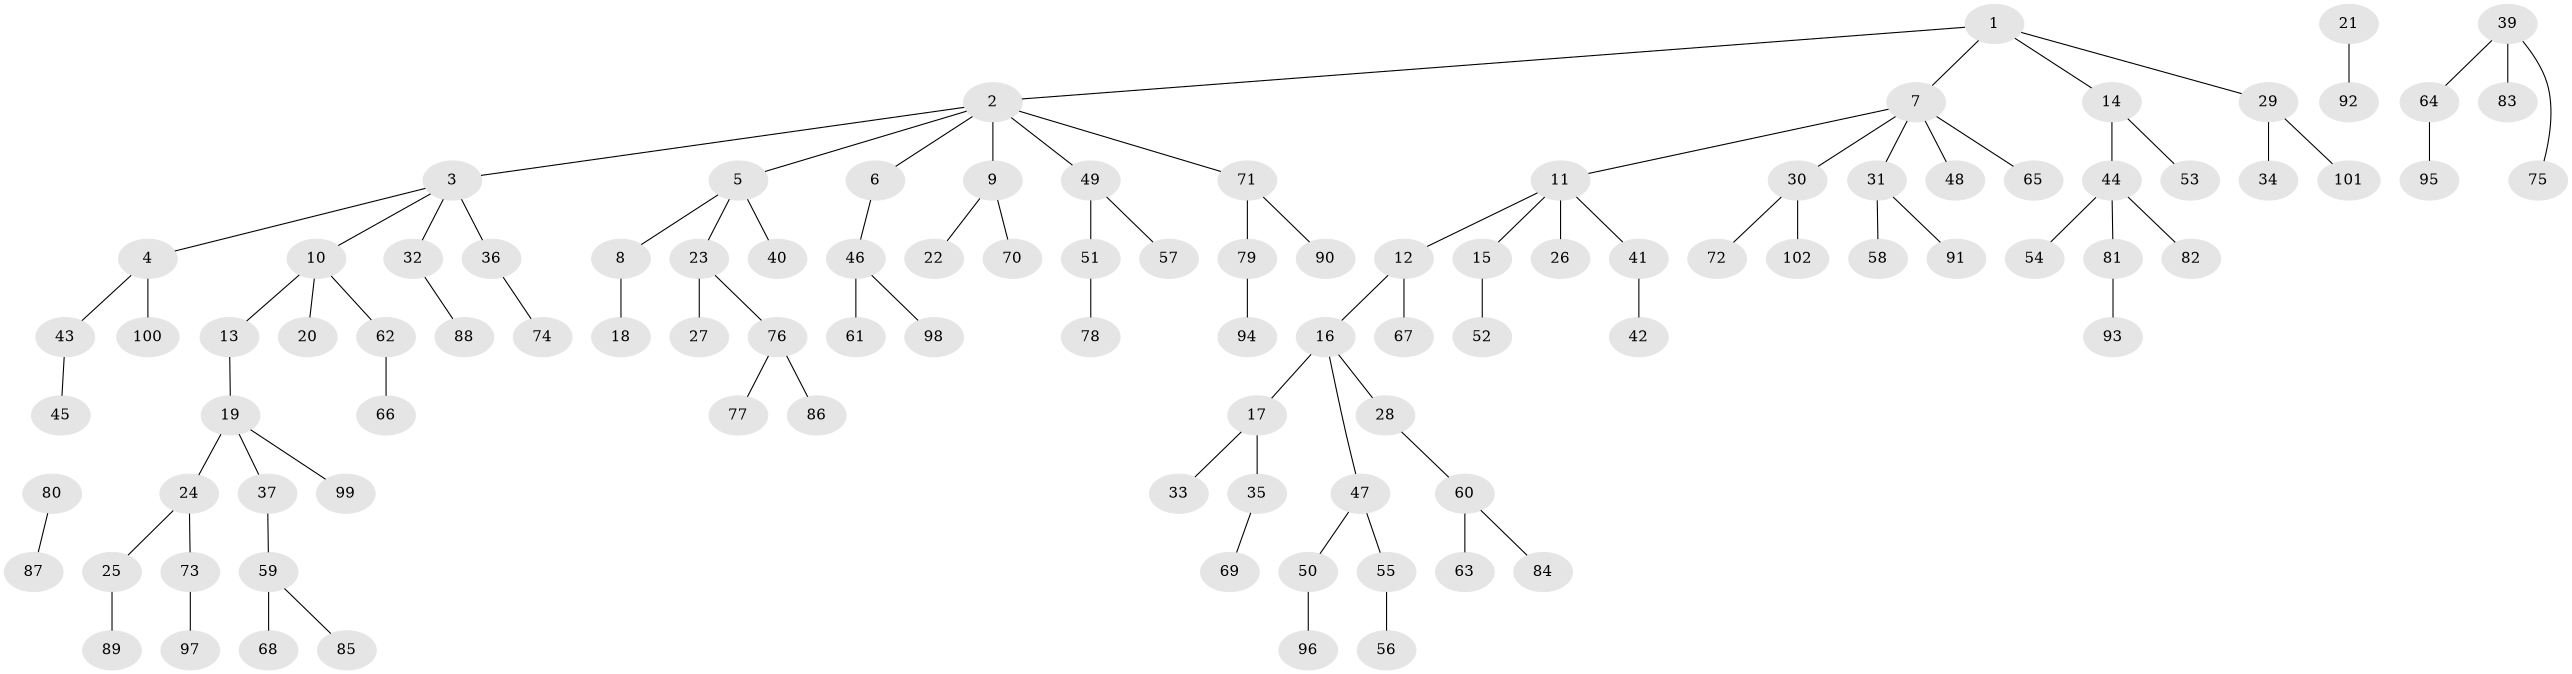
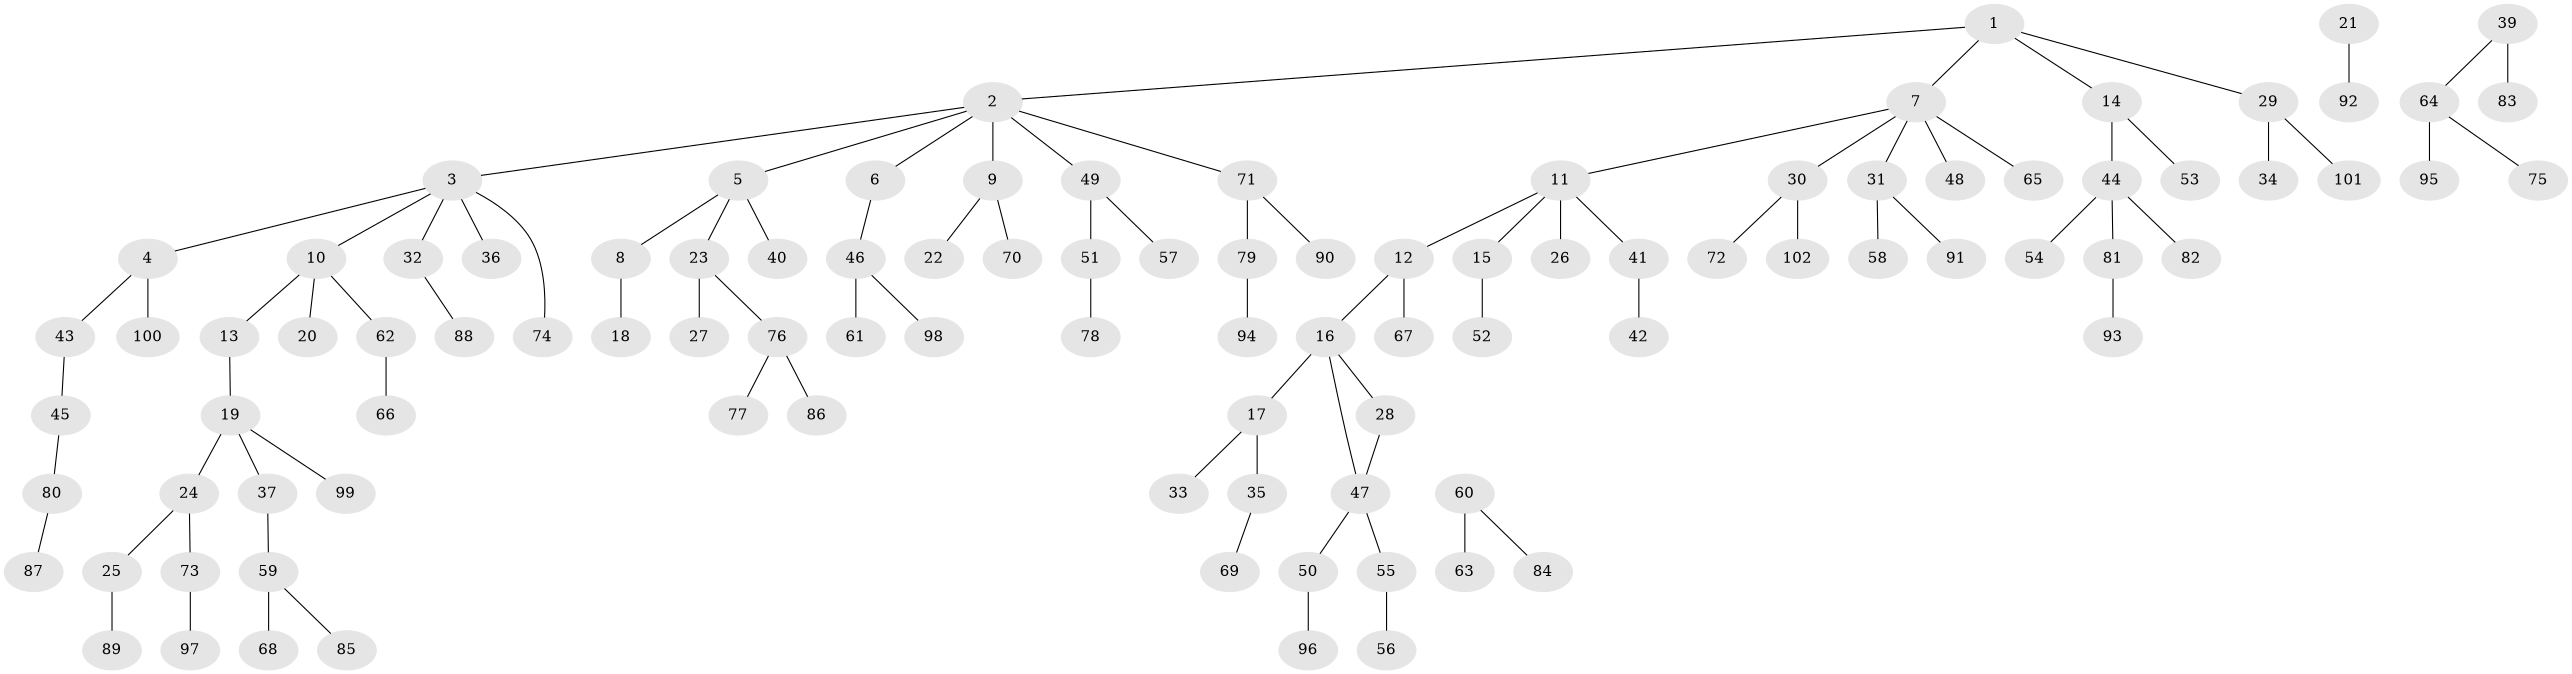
edge "39" -- "75": now "64" -- "75"
edge "36" -- "74": now "3" -- "74"
edge "45" -- "80": added
edge "28" -- "60": now "28" -- "47"
